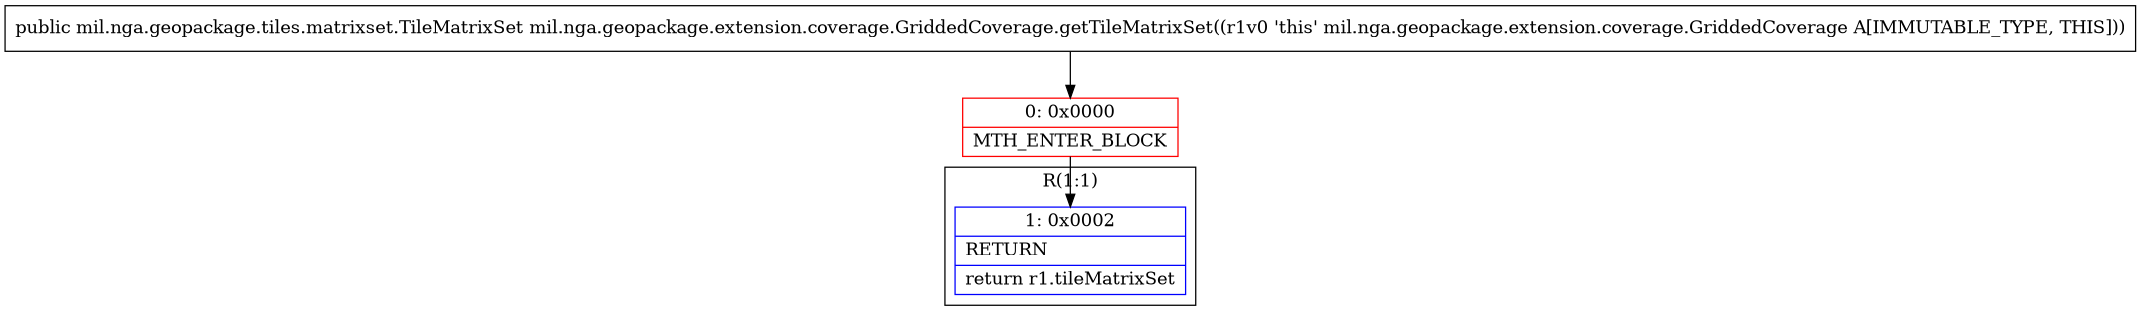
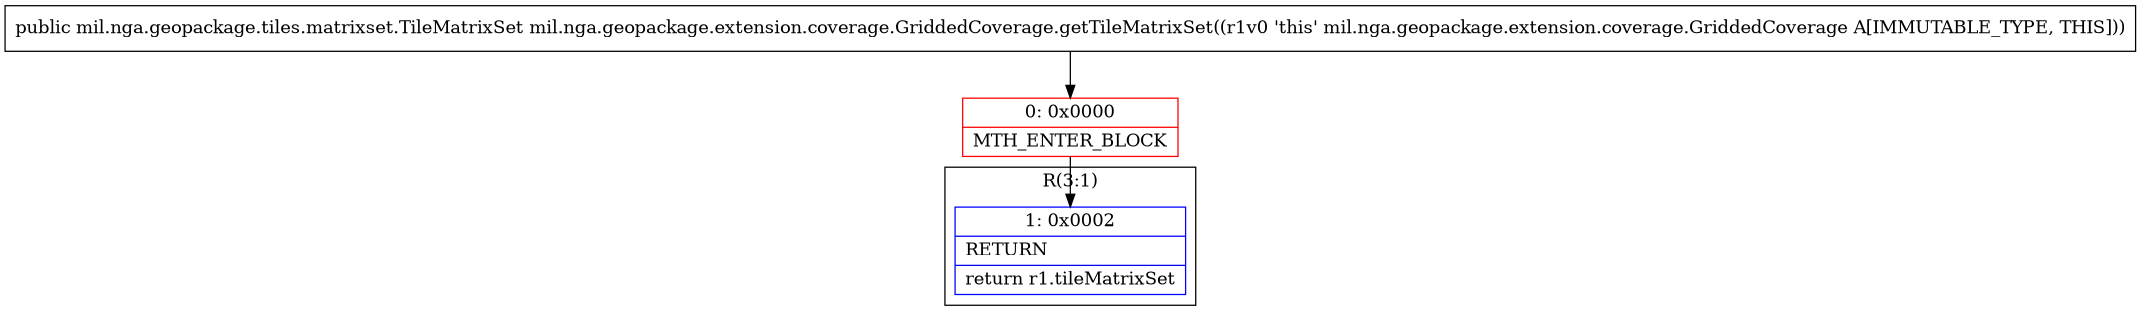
cluster "R(1:1)": label "R(1:1)" -> "R(3:1)"
